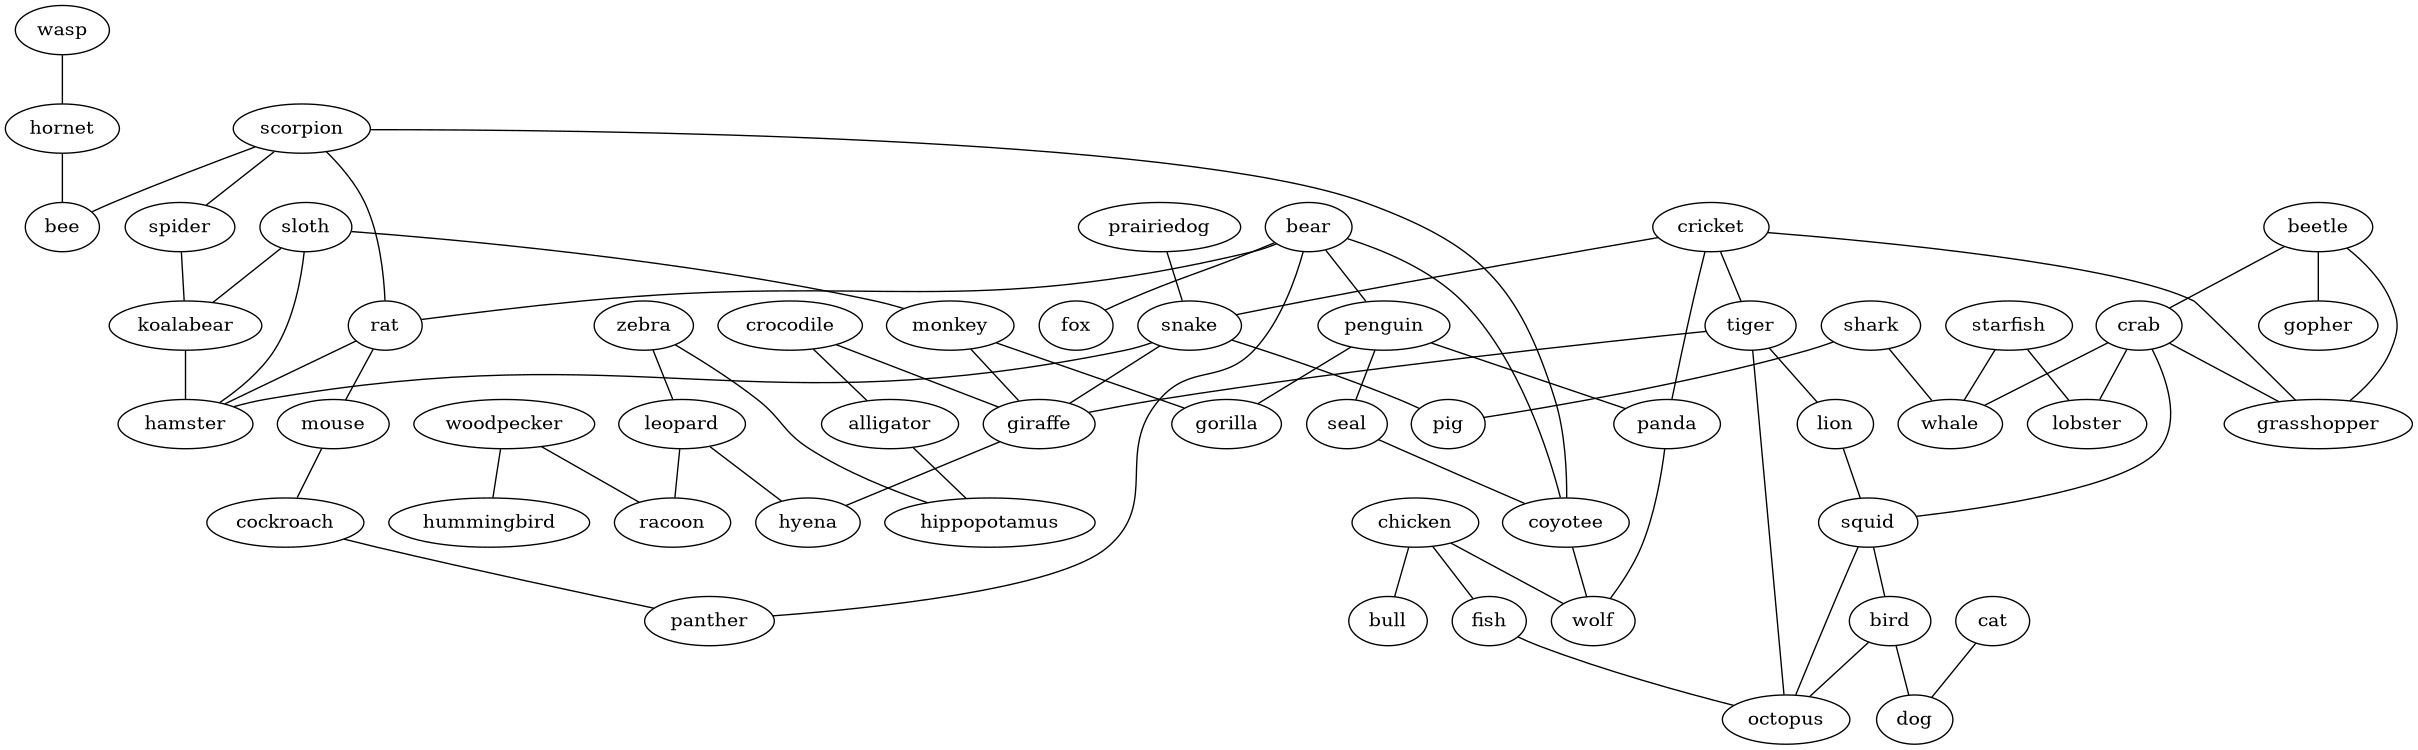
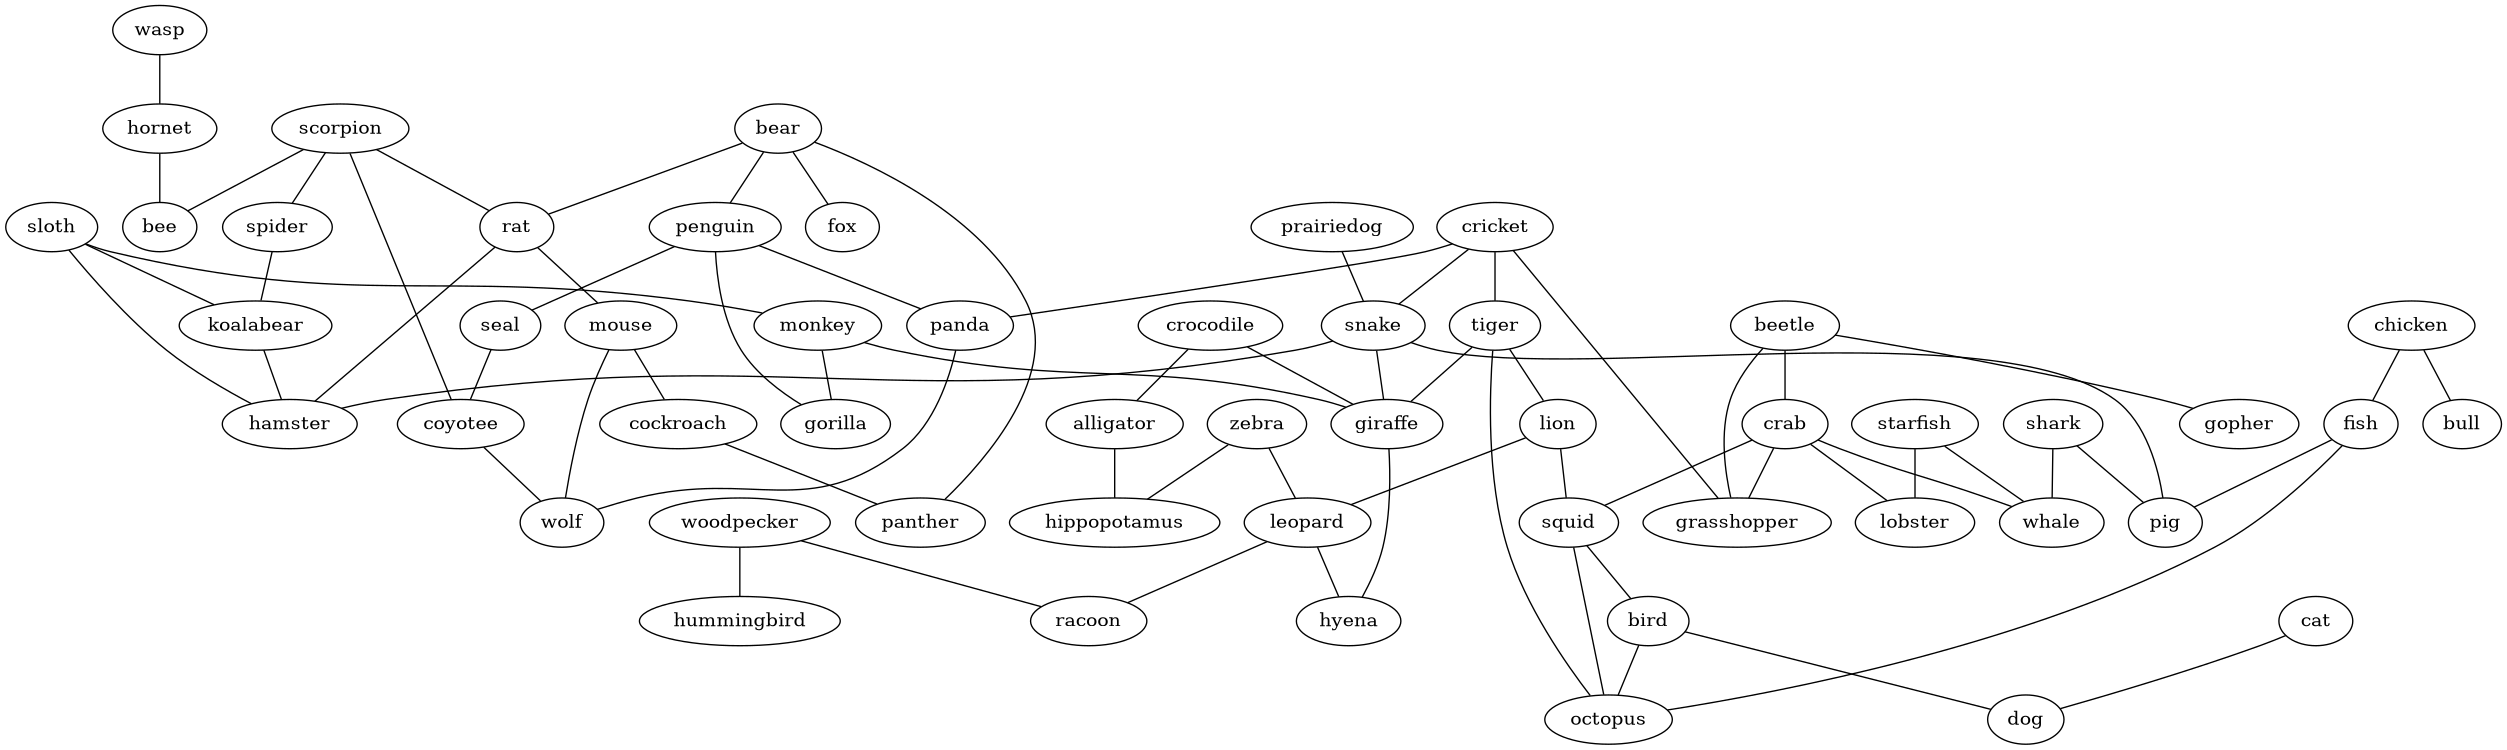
edge "bear" -- "coyotee": removed
edge "lion" -- "leopard": added
edge "fish" -- "pig": added
edge "chicken" -- "wolf": now "mouse" -- "wolf"
